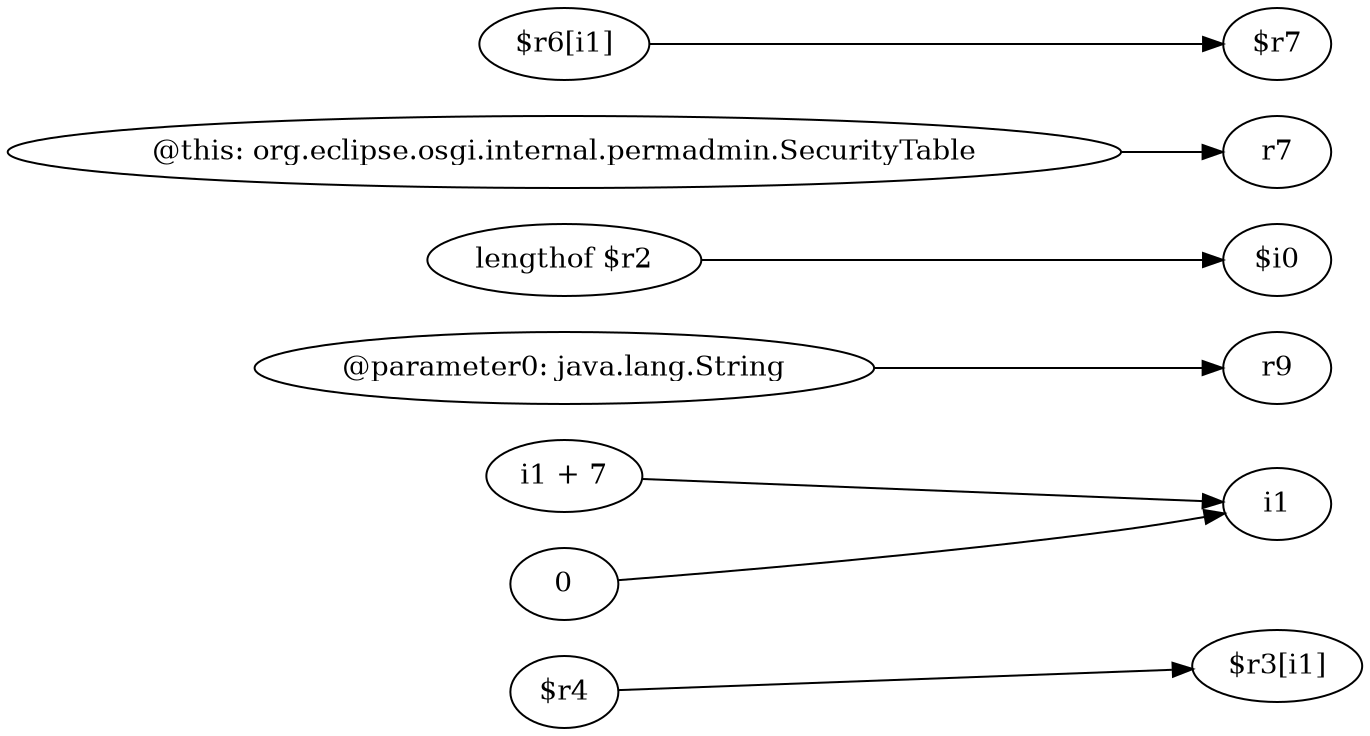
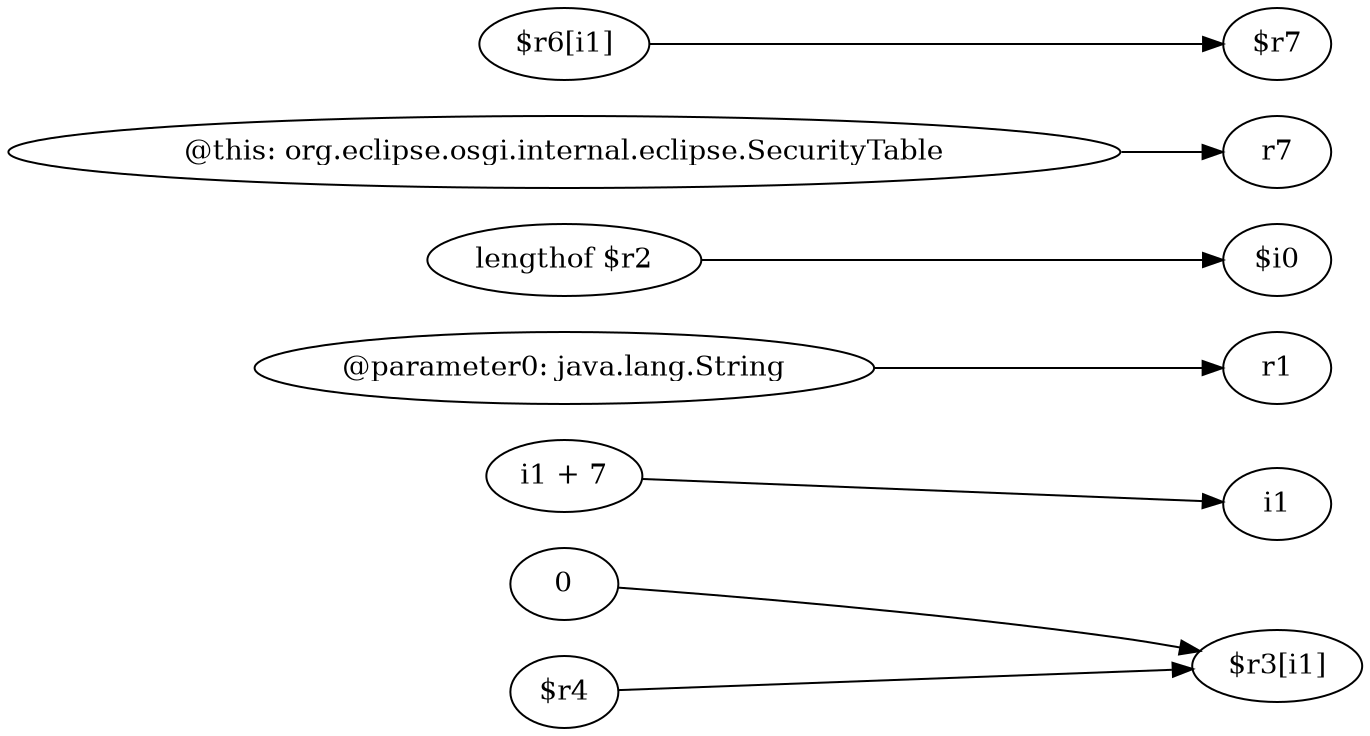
node "@this: org.eclipse.osgi.internal.permadmin.SecurityTable": label "@this: org.eclipse.osgi.internal.permadmin.SecurityTable" -> "@this: org.eclipse.osgi.internal.eclipse.SecurityTable"
node "r9": label "r9" -> "r1"
edge "0" -> "i1": now "0" -> "$r3[i1]"
